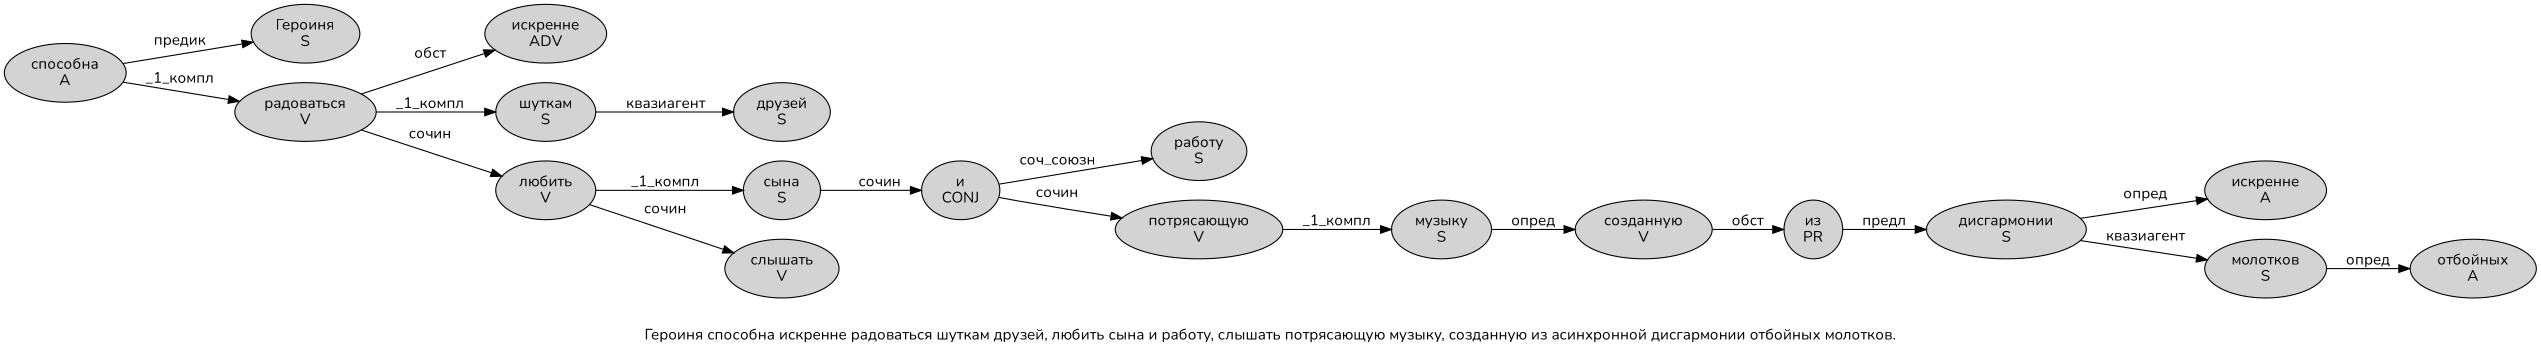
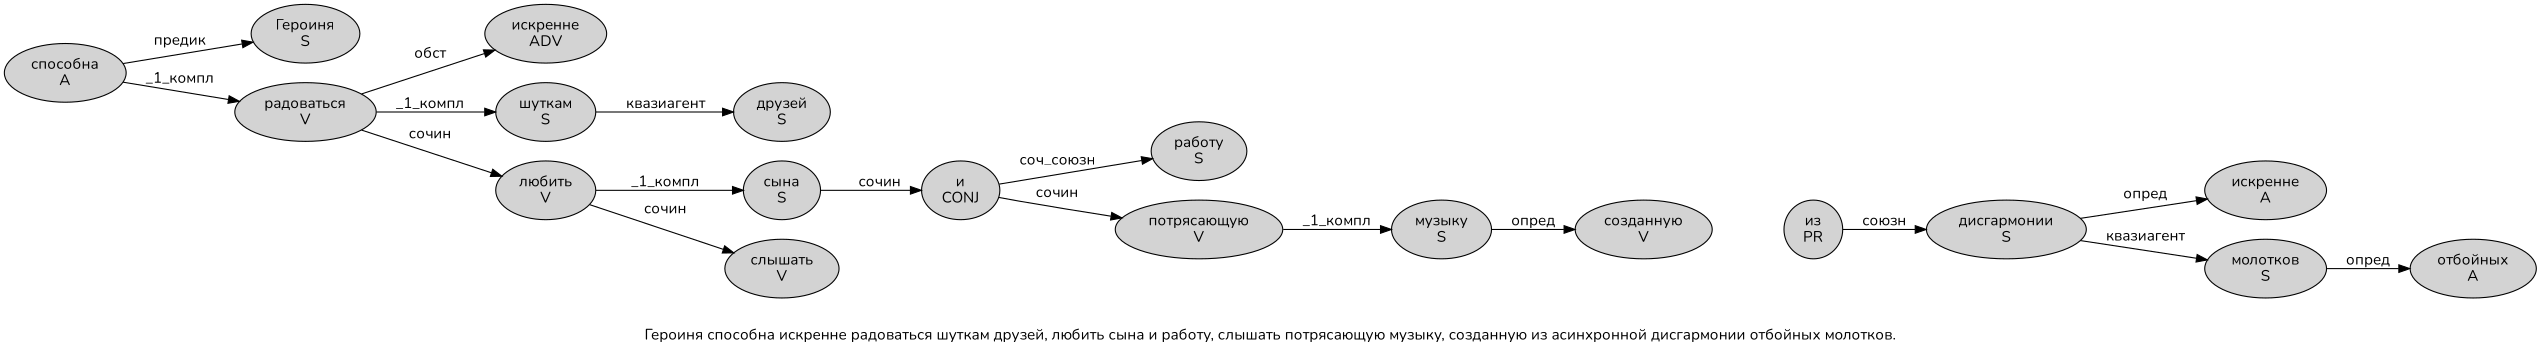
edge "из PR" -> "дисгармонии S": label "предл" -> "союзн"
edge "созданную V" -> "из PR": removed, label "обст"
